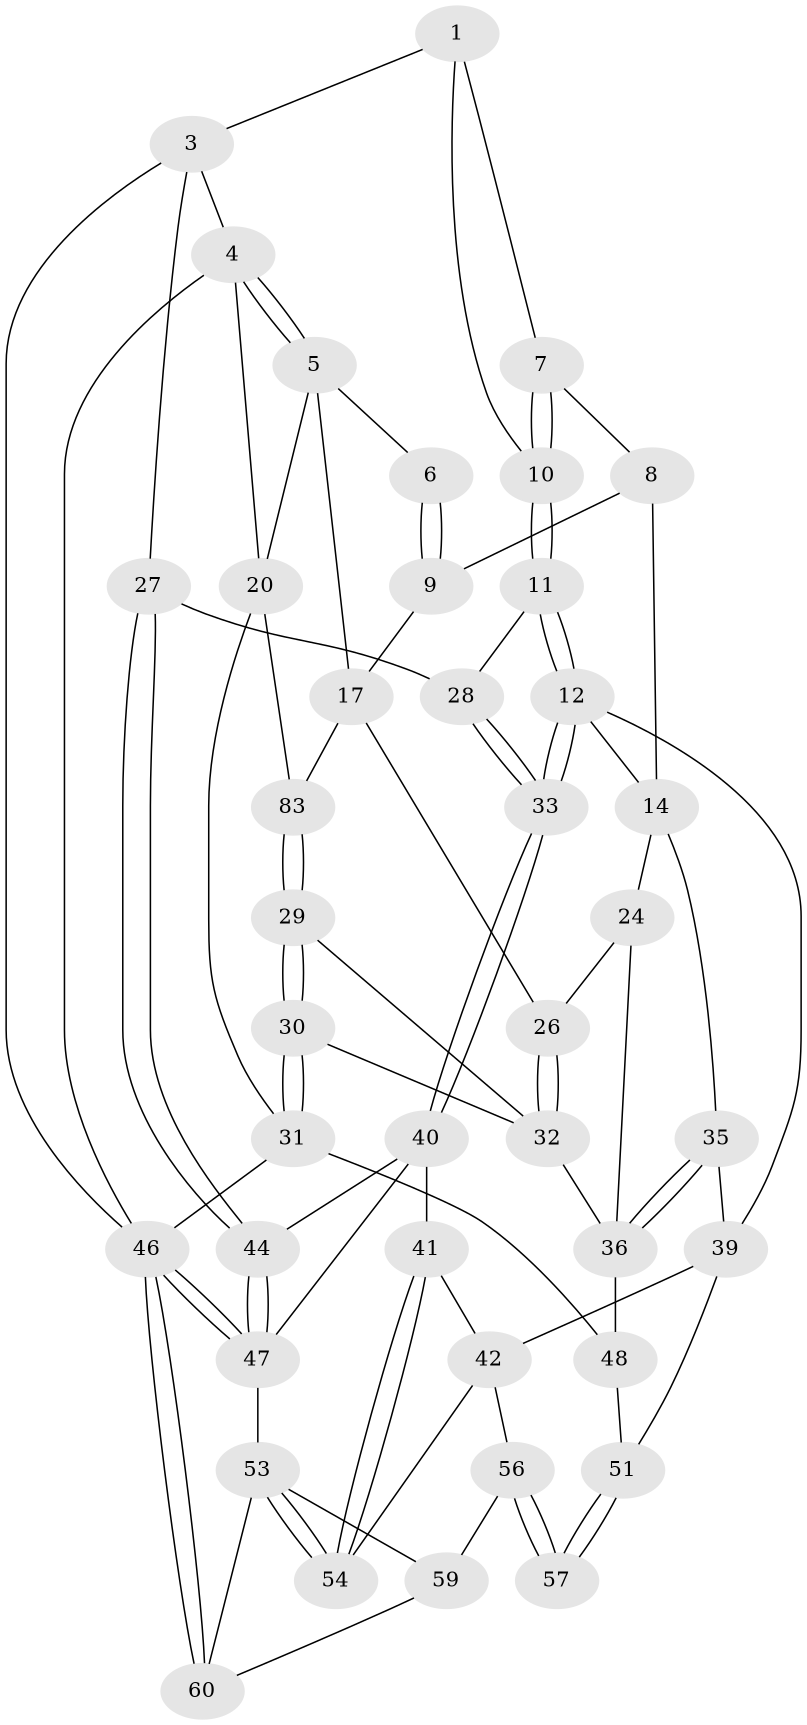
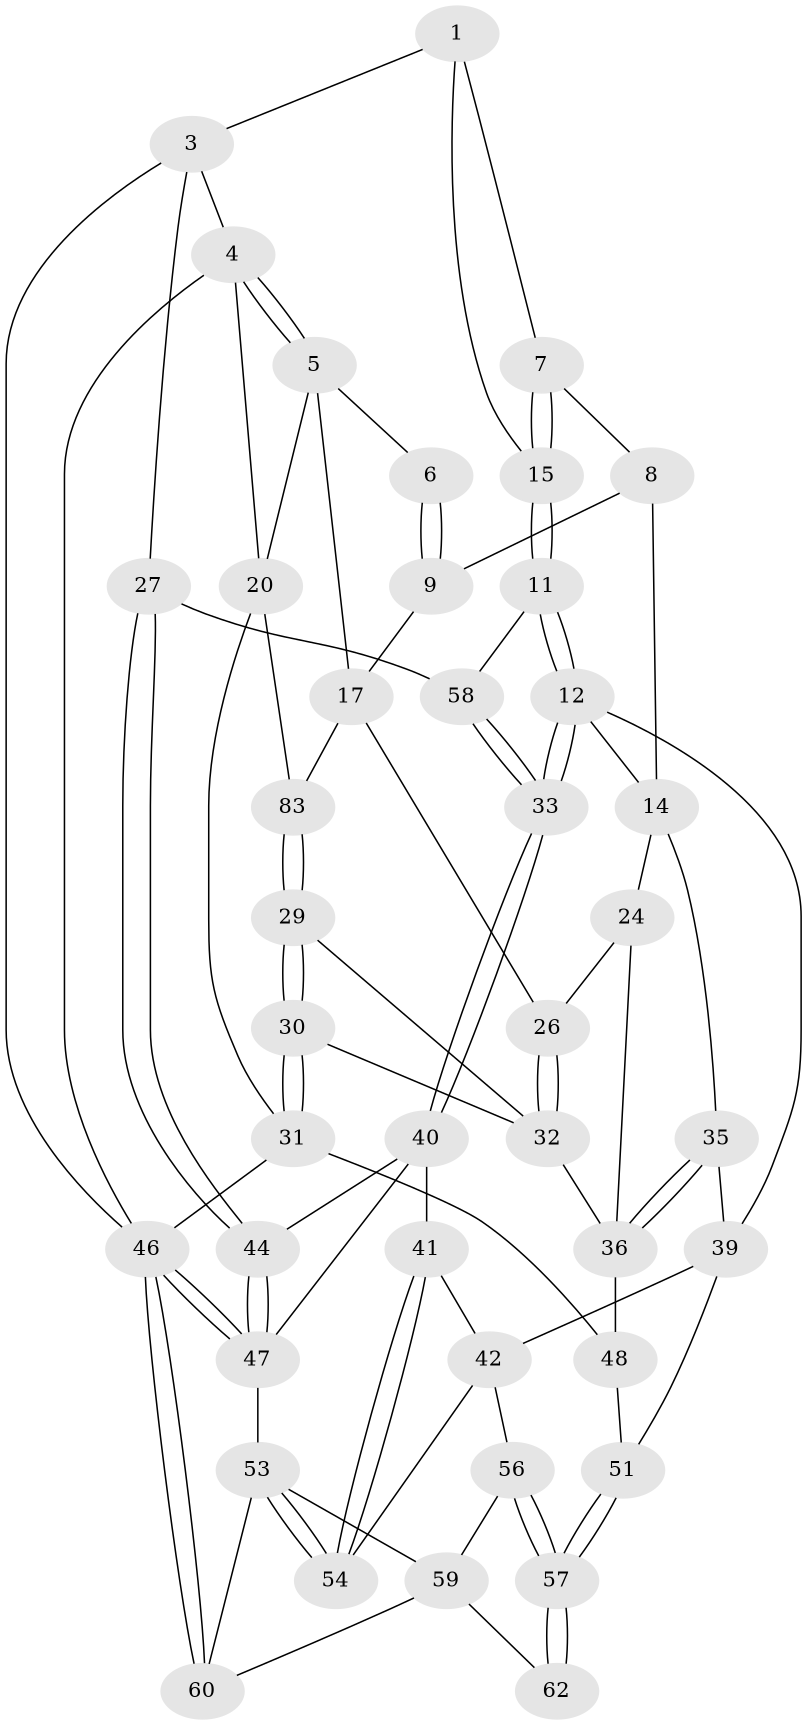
node "10": label "10" -> "15"
node "28": label "28" -> "58"
node "62": added
